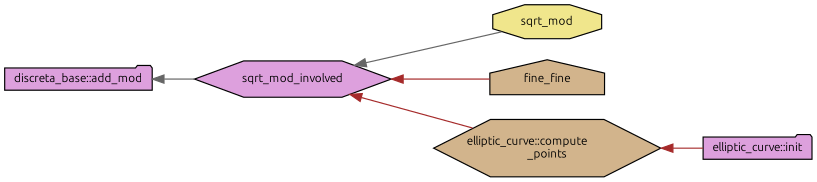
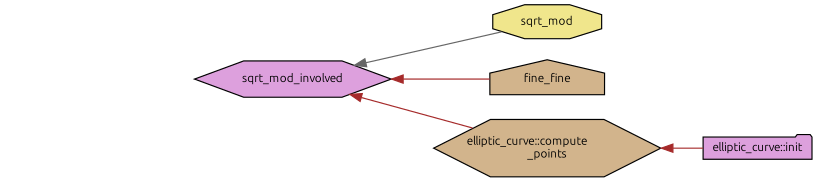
node "discreta_base::add_mod": removed
